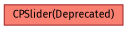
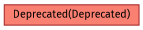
node "CPSlider(Deprecated)": label "CPSlider(Deprecated)" -> "Deprecated(Deprecated)"
